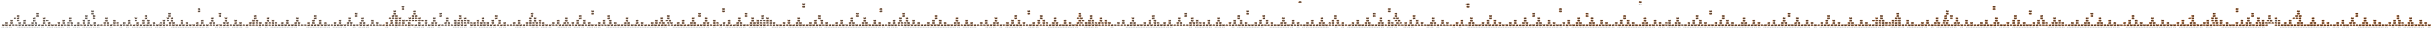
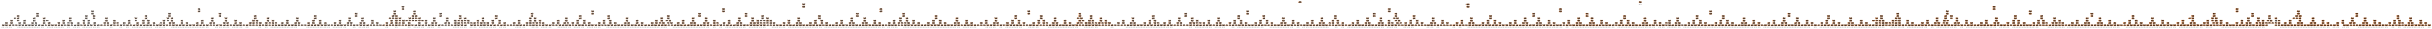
node "mse = 0.092 samples = 13 value = 43.791": removed
